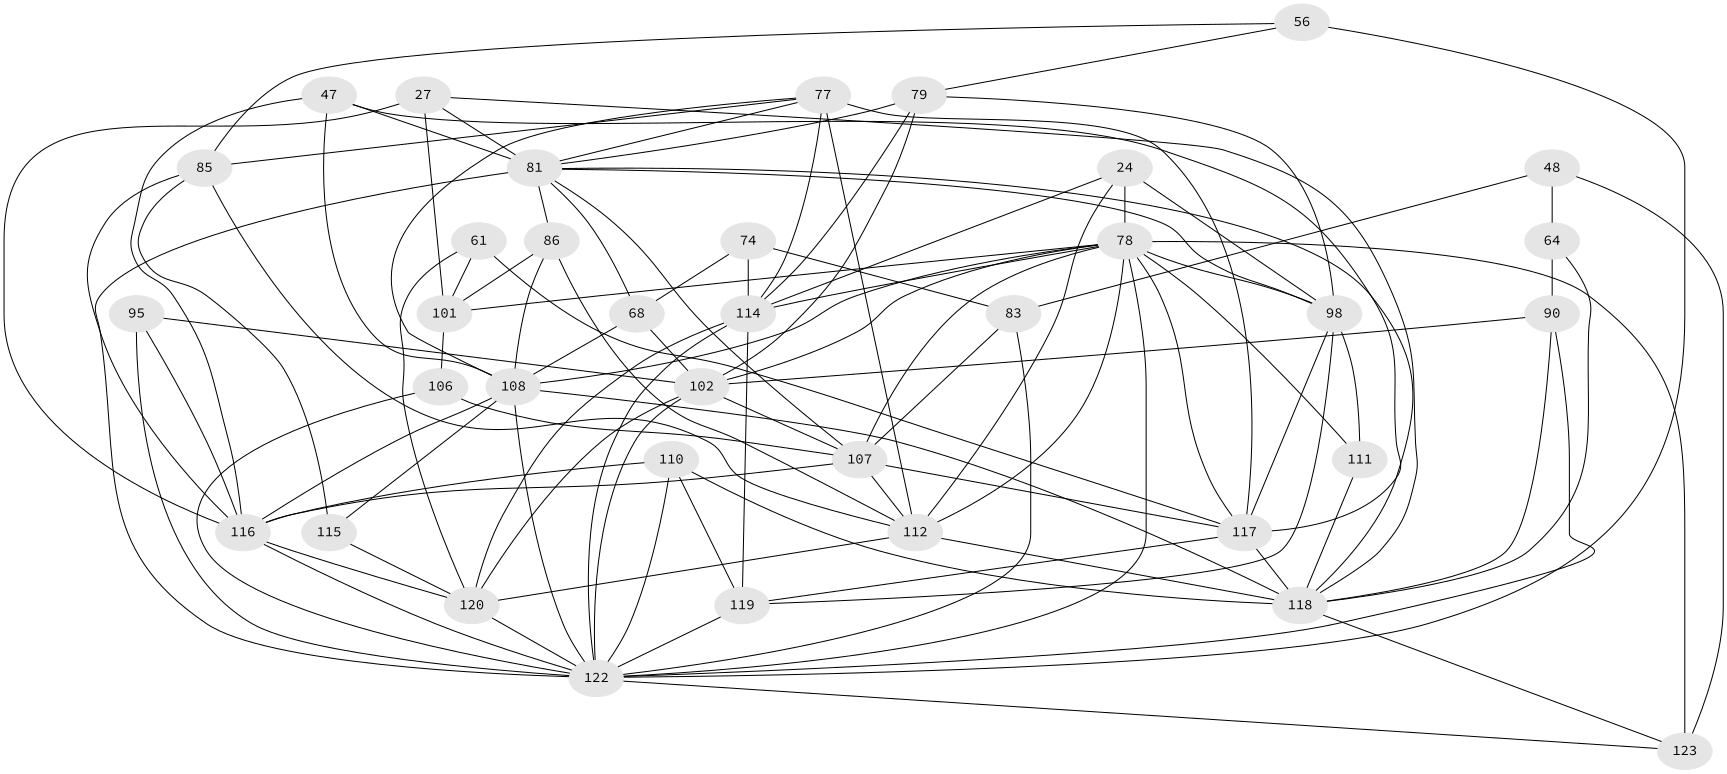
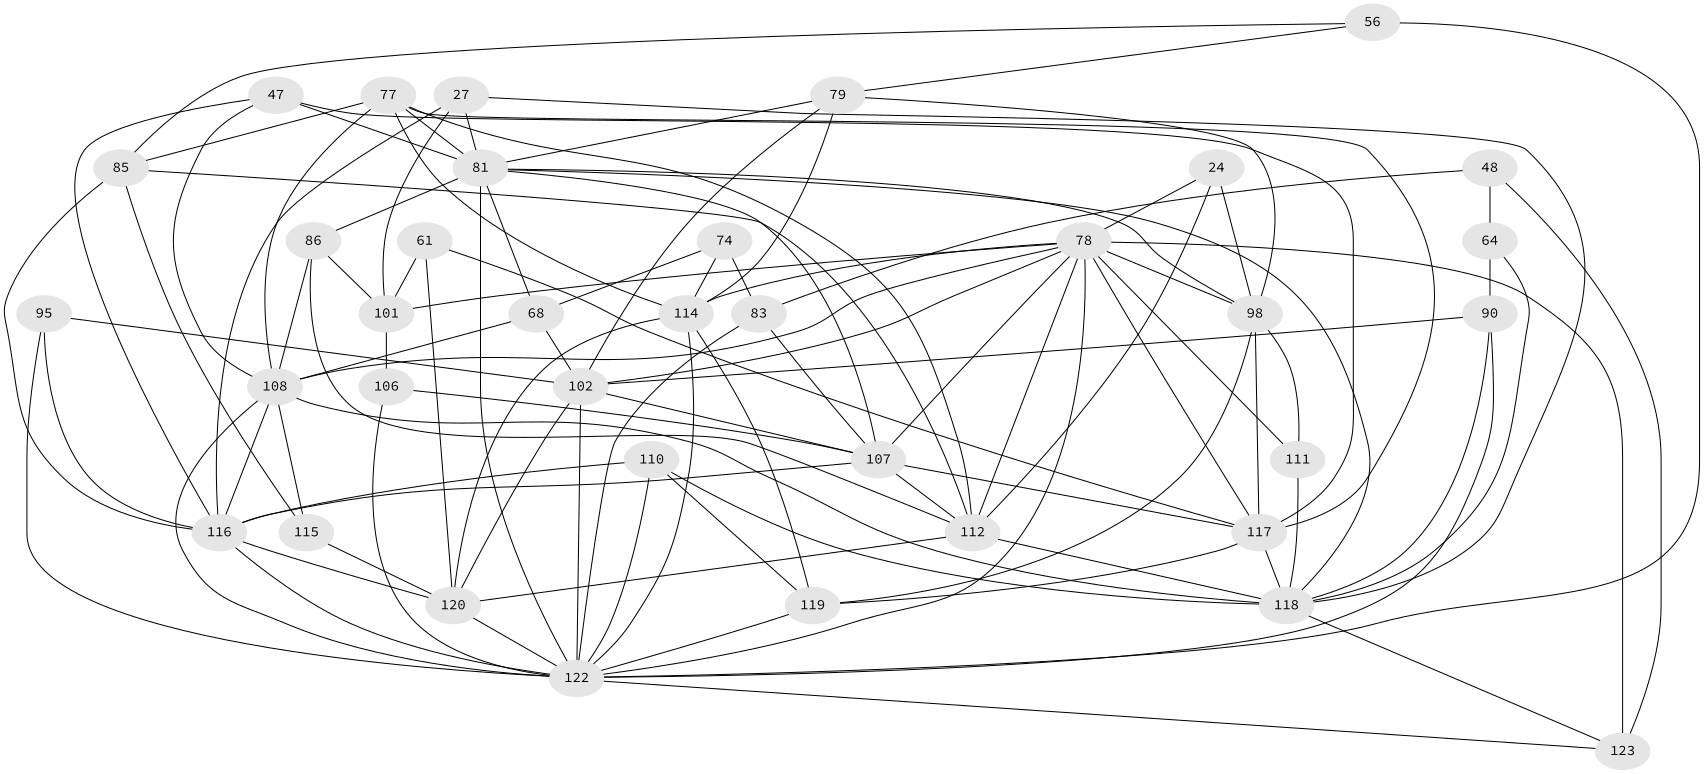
edge "24" -- "114": removed
